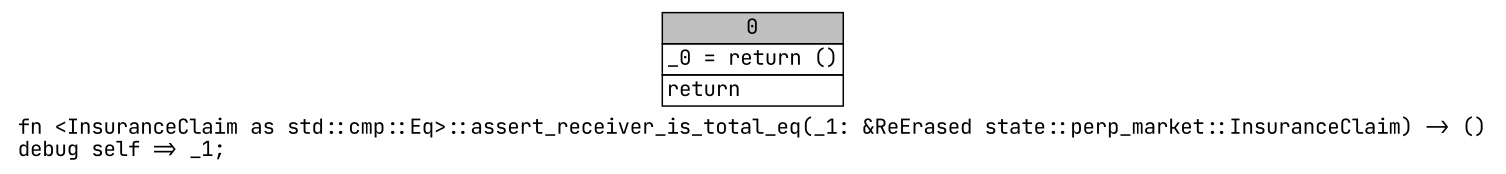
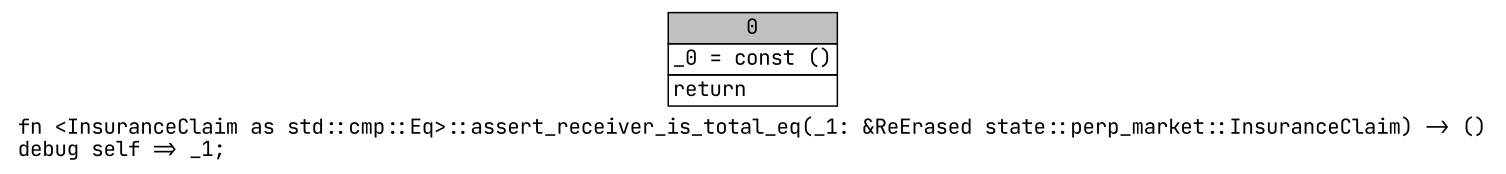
node "0": text "_0 = return ()" -> "_0 = const ()"
